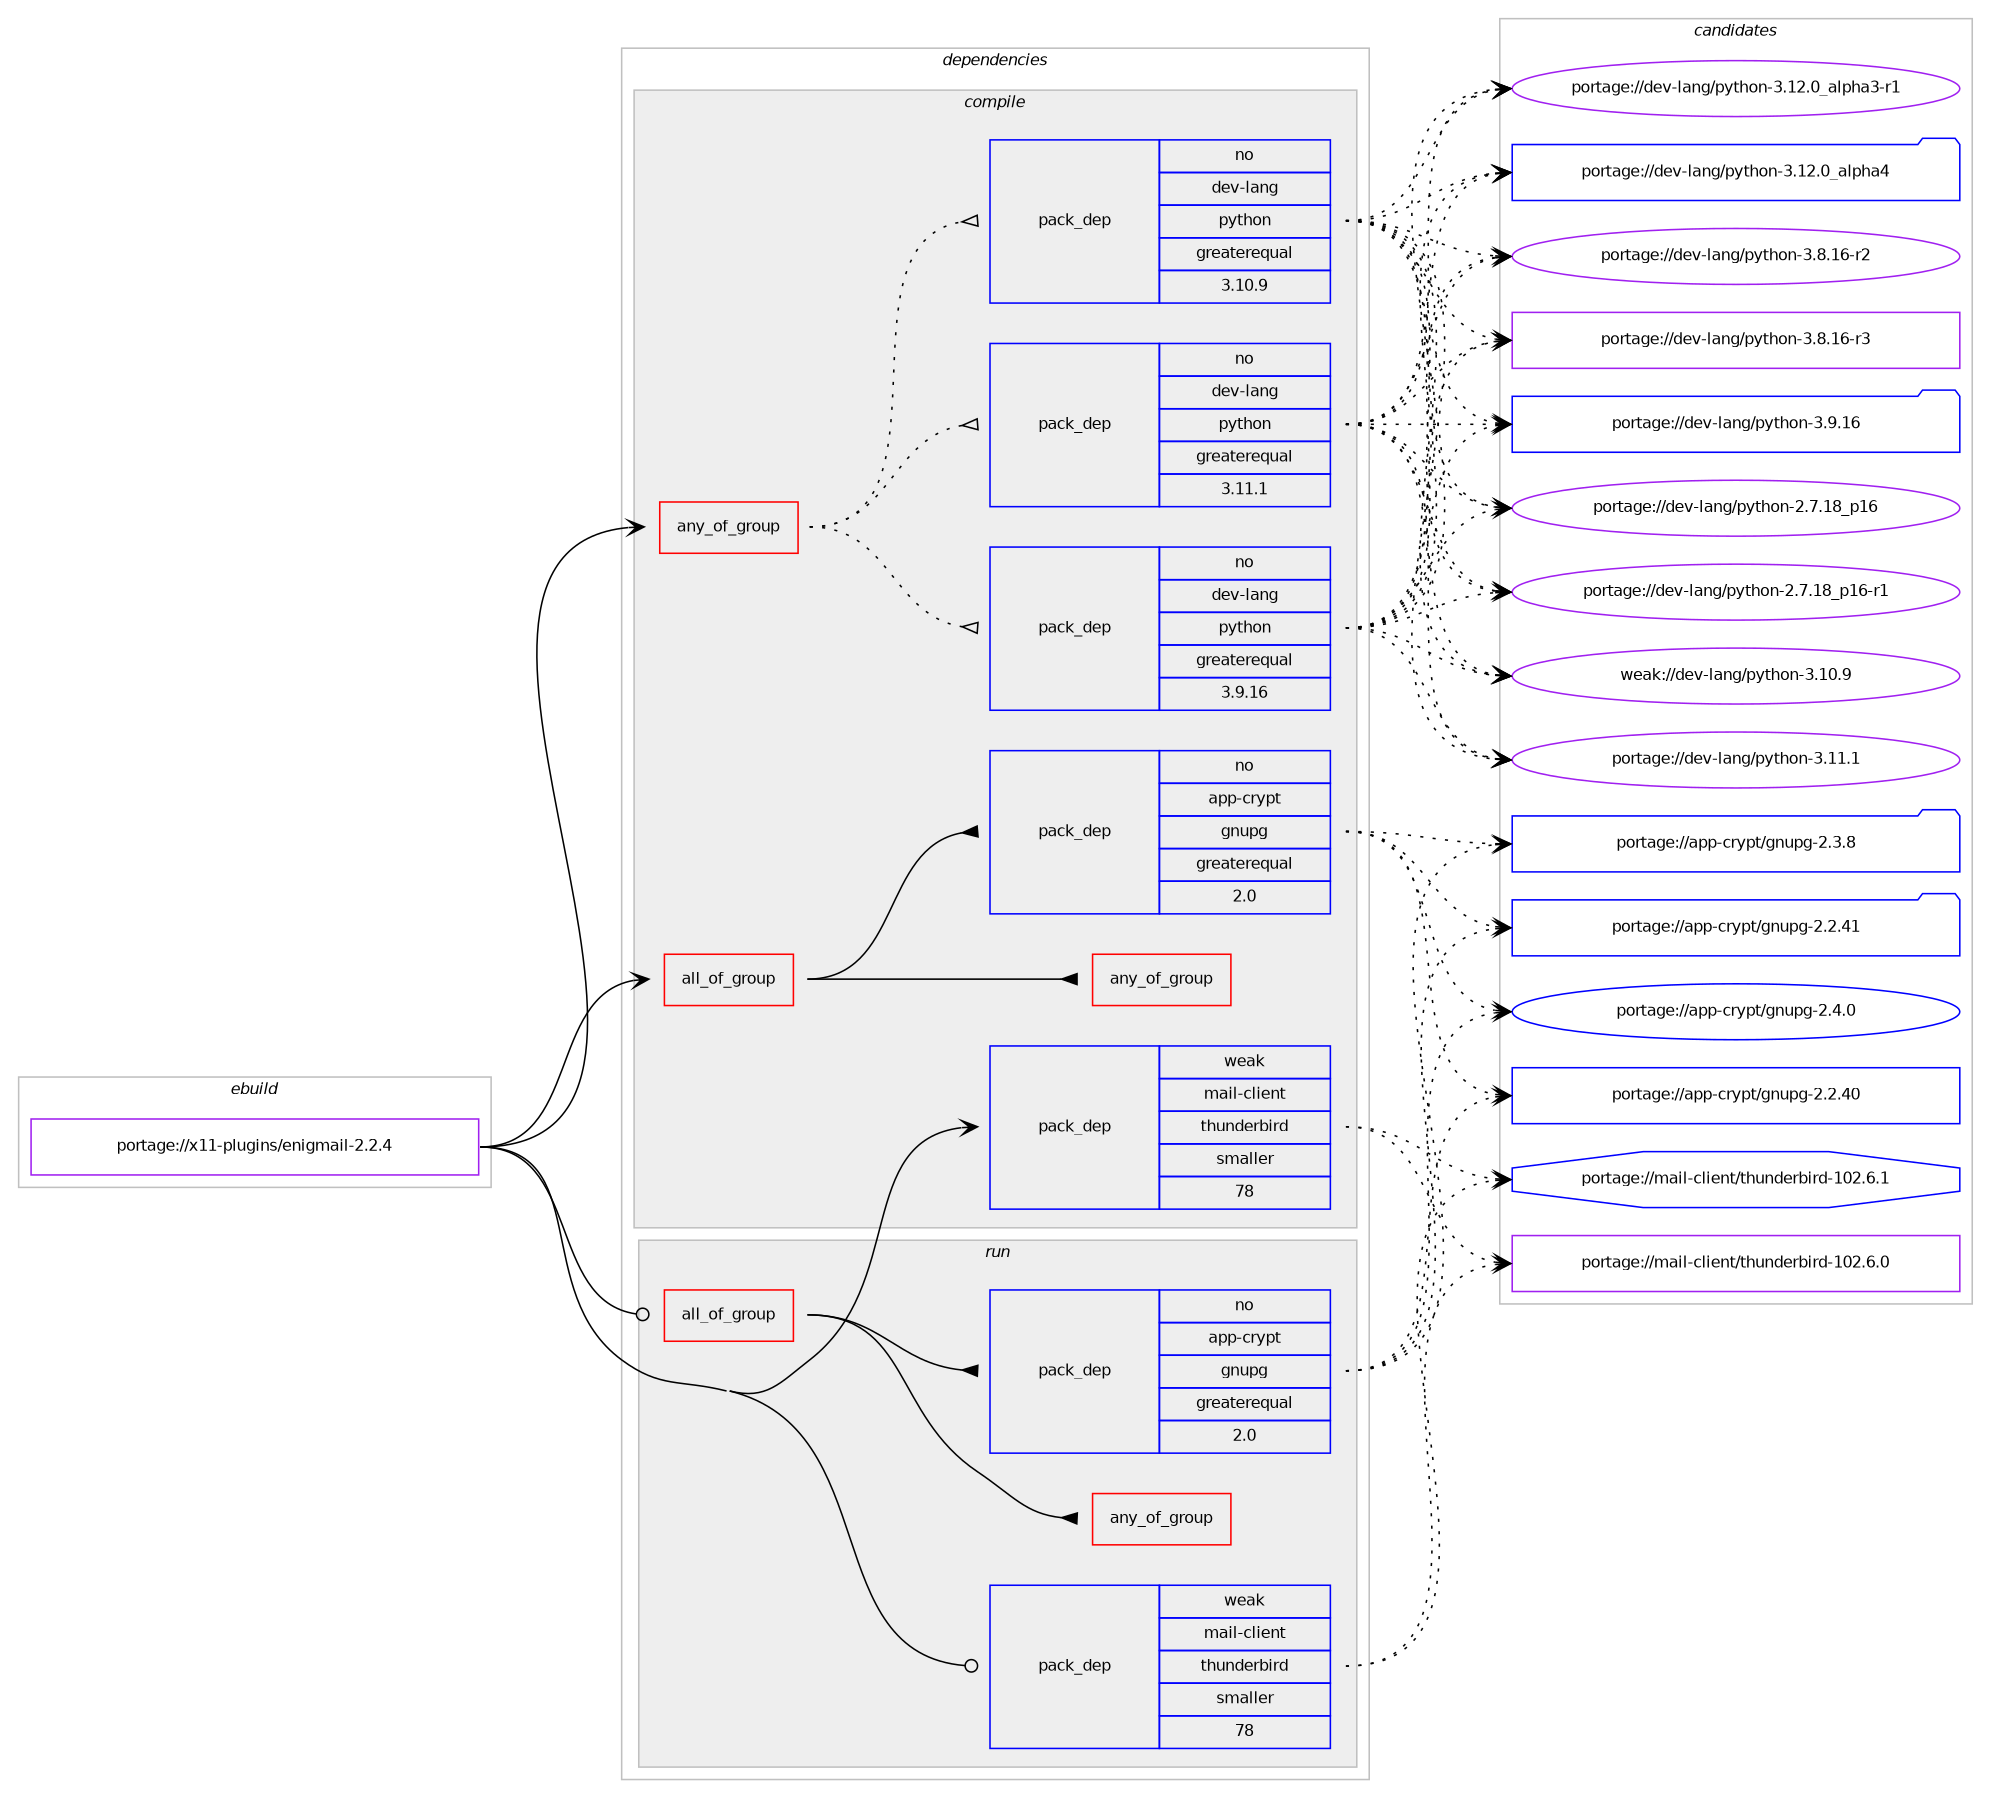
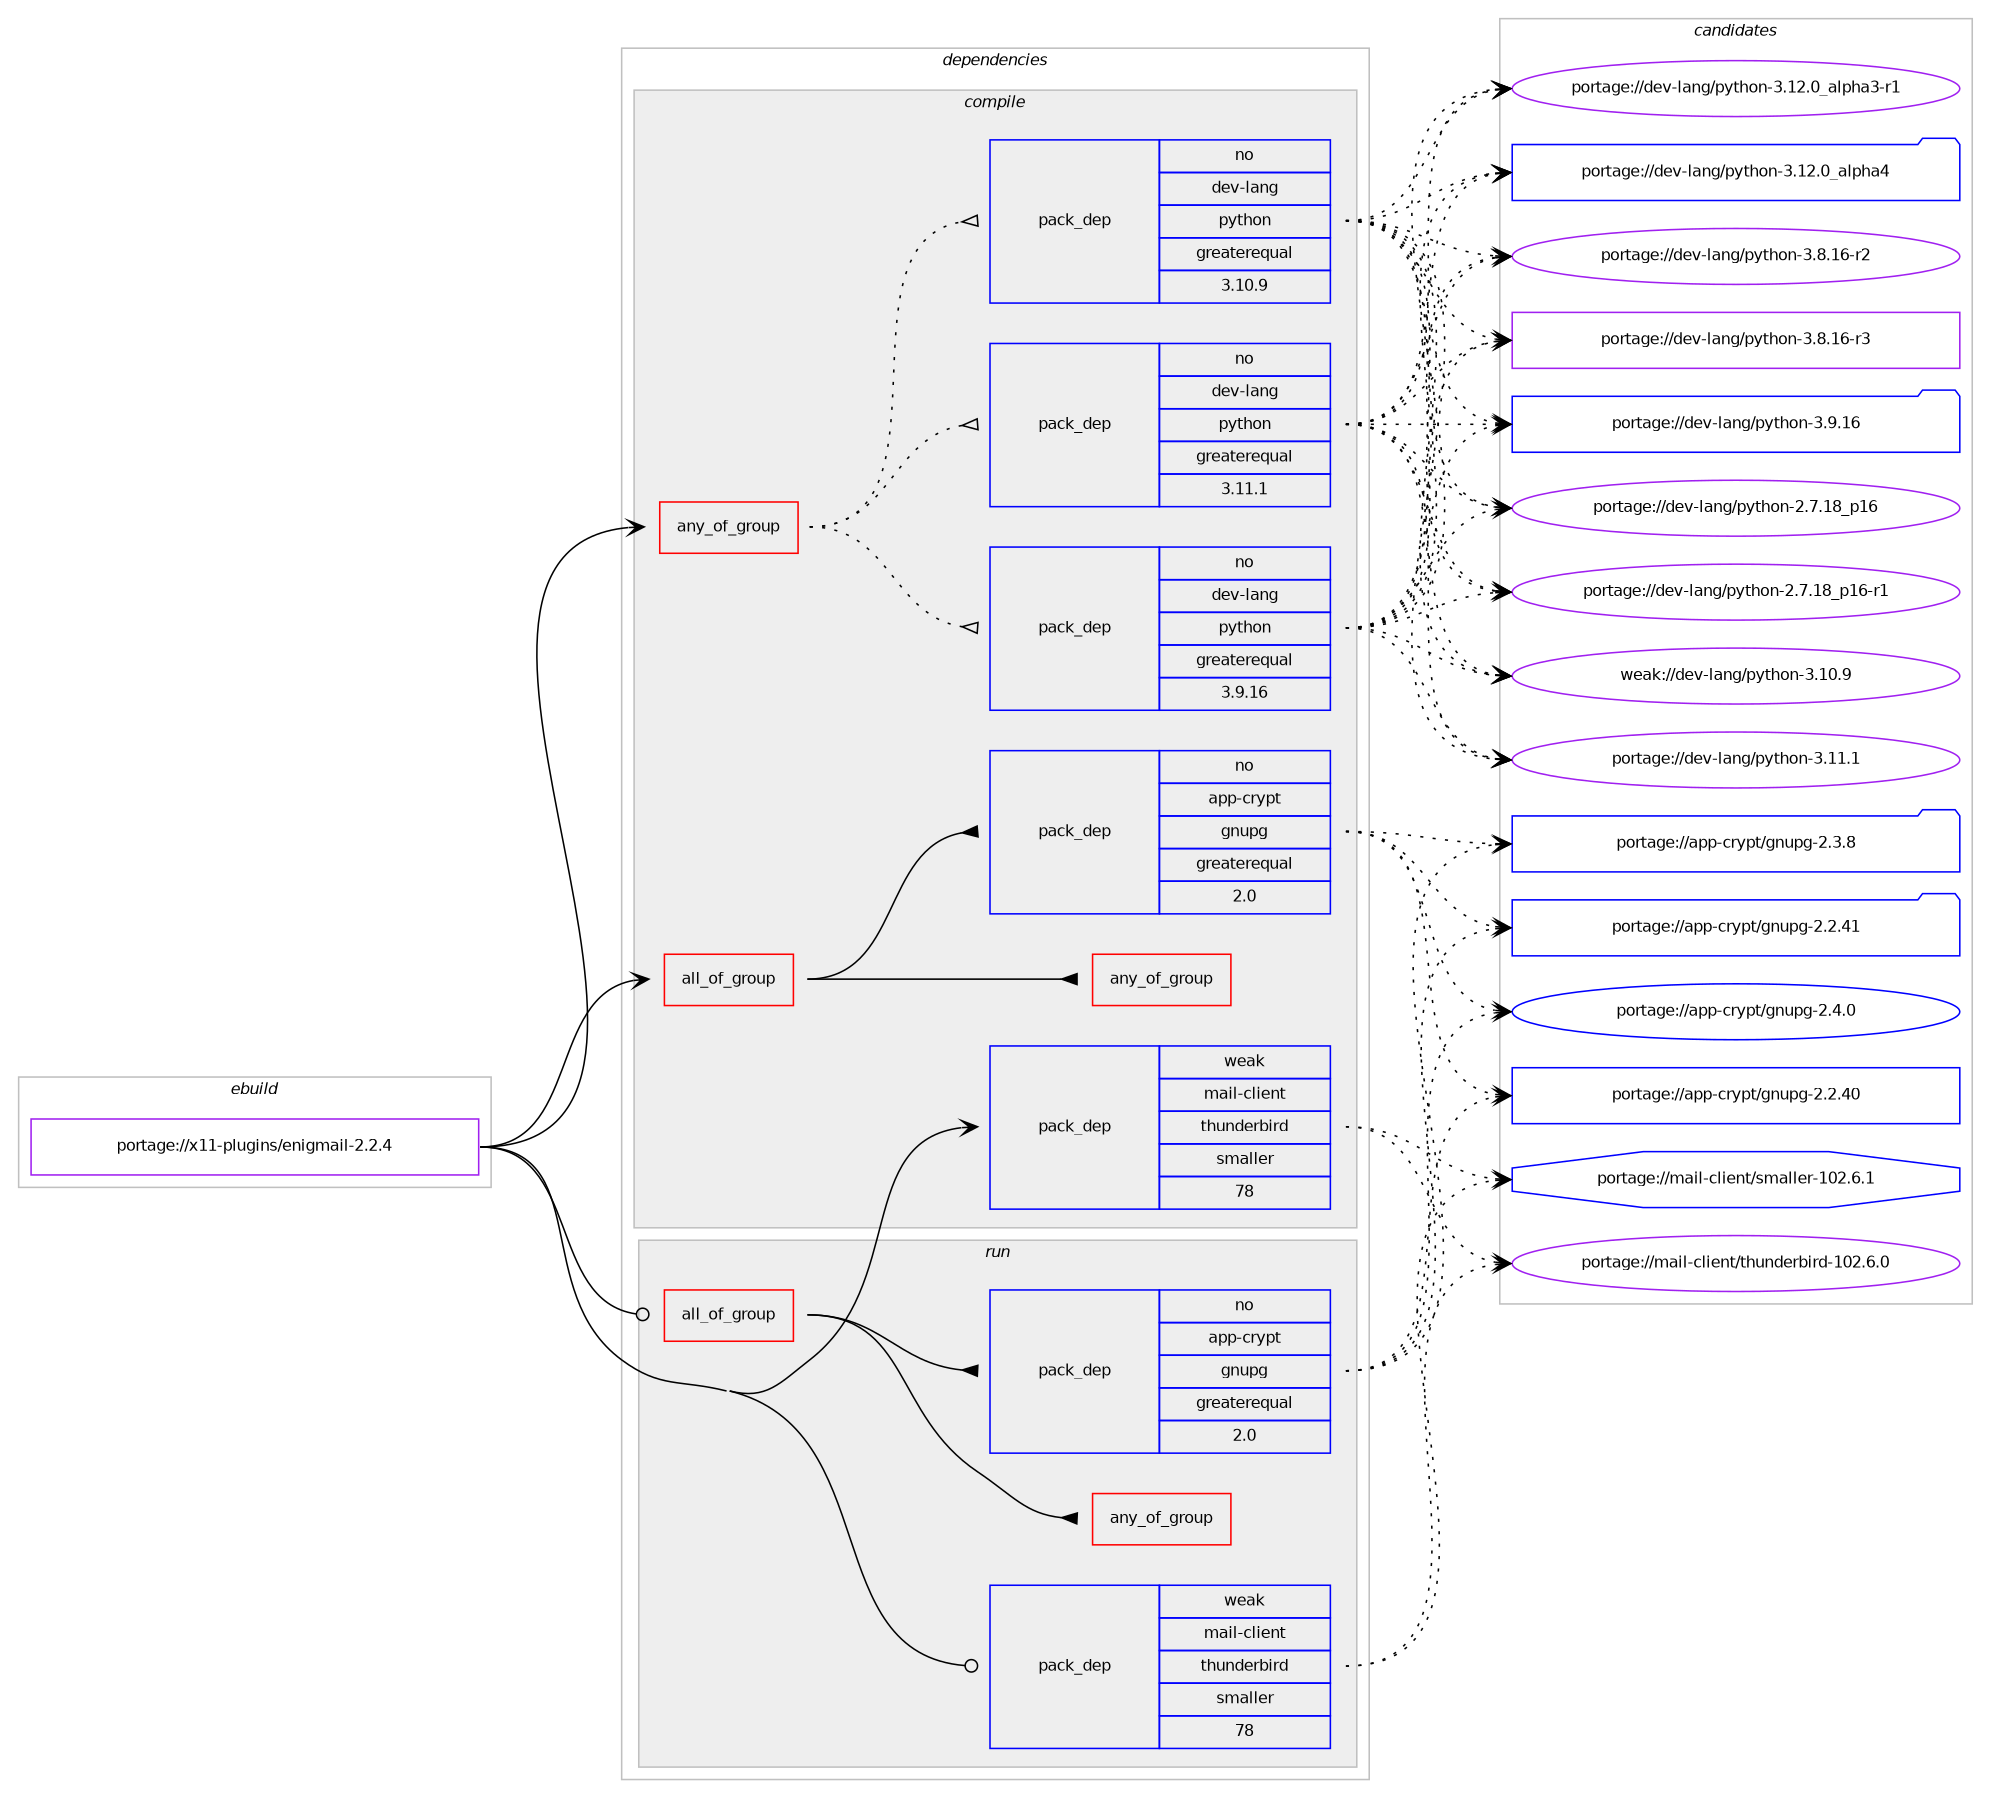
node "portage://mail-client/thunderbird-102.6.1": label "portage://mail-client/thunderbird-102.6.1" -> "portage://mail-client/smaller-102.6.1"
node "portage://mail-client/thunderbird-102.6.0": shape box -> ellipse
